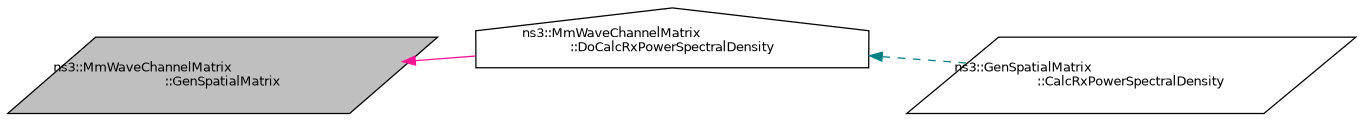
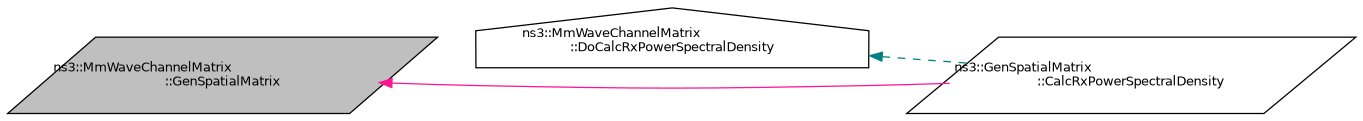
edge "ns3::MmWaveChannelMatrix ::DoCalcRxPowerSpectralDensity" -> "ns3::MmWaveChannelMatrix ::GenSpatialMatrix": now "ns3::GenSpatialMatrix ::CalcRxPowerSpectralDensity" -> "ns3::MmWaveChannelMatrix ::GenSpatialMatrix"
